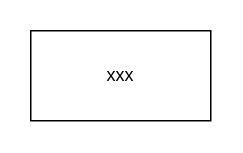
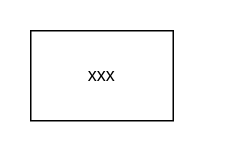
node "xxx": size 180x90 -> 143x90
